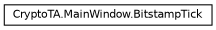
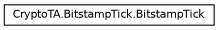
node "CryptoTA.MainWindow.BitstampTick": label "CryptoTA.MainWindow.BitstampTick" -> "CryptoTA.BitstampTick.BitstampTick"
